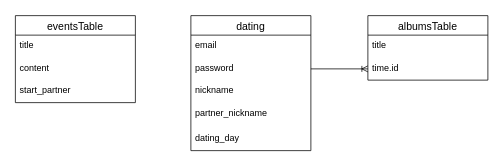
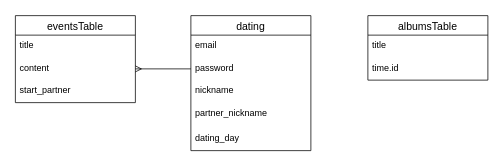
edge "password" -> "content": added
edge "password" -> "time.id": removed
